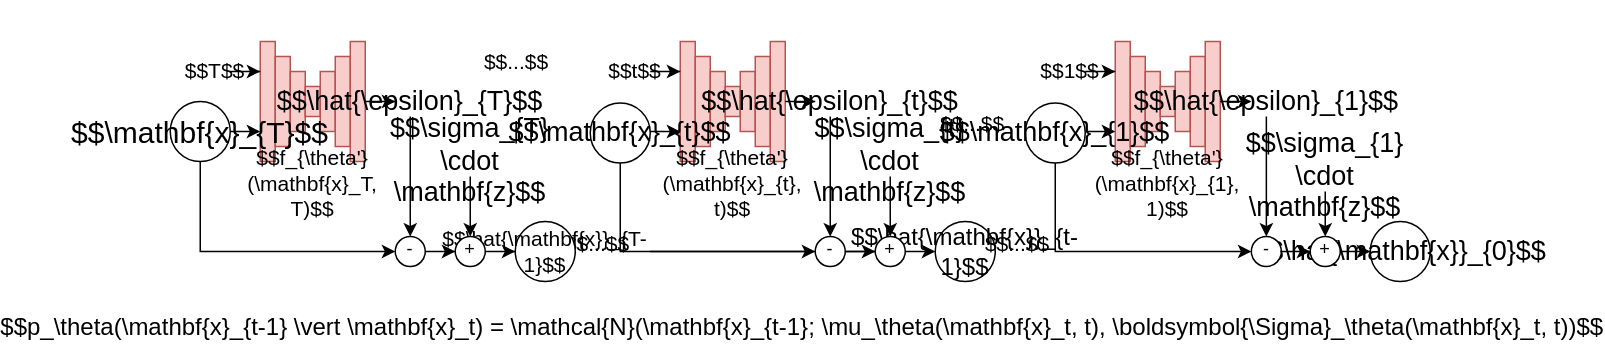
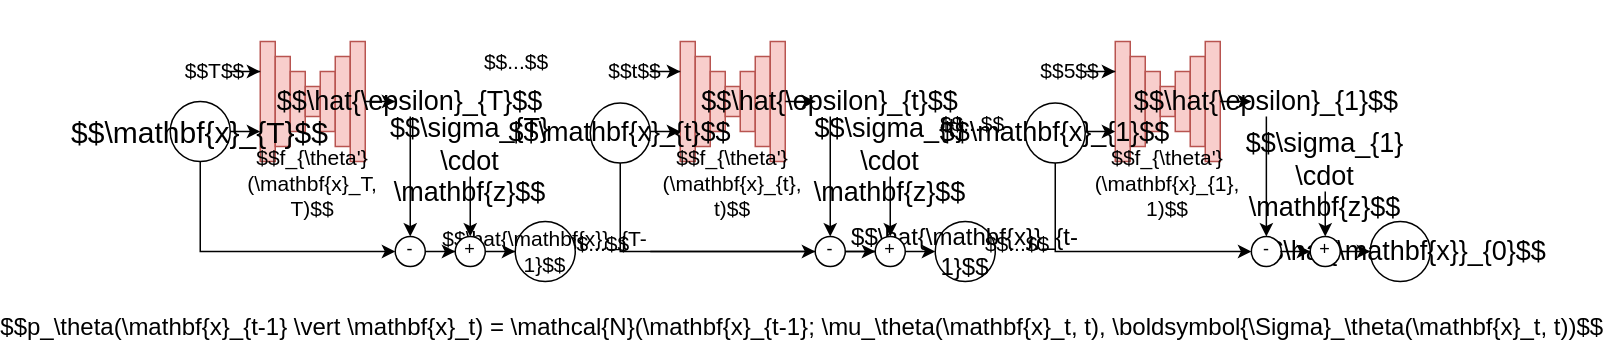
node "$$1$$": label "$$1$$" -> "$$5$$"
